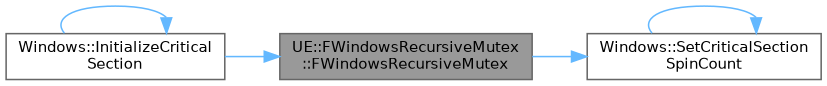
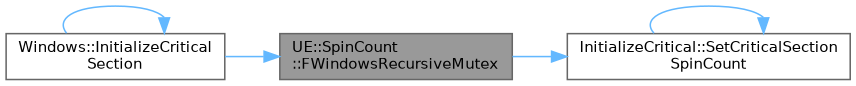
node "UE::FWindowsRecursiveMutex ::FWindowsRecursiveMutex": label "UE::FWindowsRecursiveMutex ::FWindowsRecursiveMutex" -> "UE::SpinCount ::FWindowsRecursiveMutex"
node "Windows::SetCriticalSection SpinCount": label "Windows::SetCriticalSection SpinCount" -> "InitializeCritical::SetCriticalSection SpinCount"
